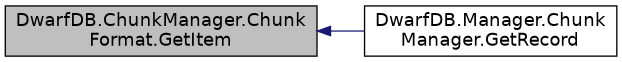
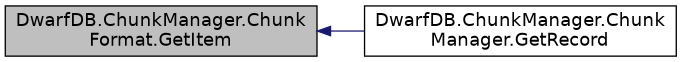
node "DwarfDB.Manager.Chunk Manager.GetRecord": label "DwarfDB.Manager.Chunk Manager.GetRecord" -> "DwarfDB.ChunkManager.Chunk Manager.GetRecord"
